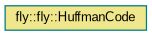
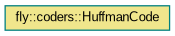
node "fly::fly::HuffmanCode": label "fly::fly::HuffmanCode" -> "fly::coders::HuffmanCode"
